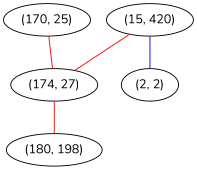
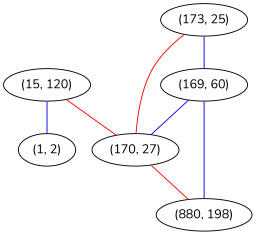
node "(170, 25)": label "(170, 25)" -> "(173, 25)"
node "(15, 420)": label "(15, 420)" -> "(15, 120)"
node "(174, 27)": label "(174, 27)" -> "(170, 27)"
node "(2, 2)": label "(2, 2)" -> "(1, 2)"
node "(169, 60)": added
node "(180, 198)": label "(180, 198)" -> "(880, 198)"
